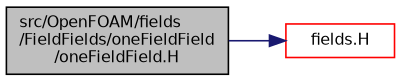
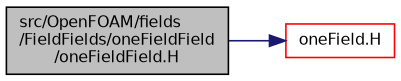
node "fields.H": label "fields.H" -> "oneField.H"
